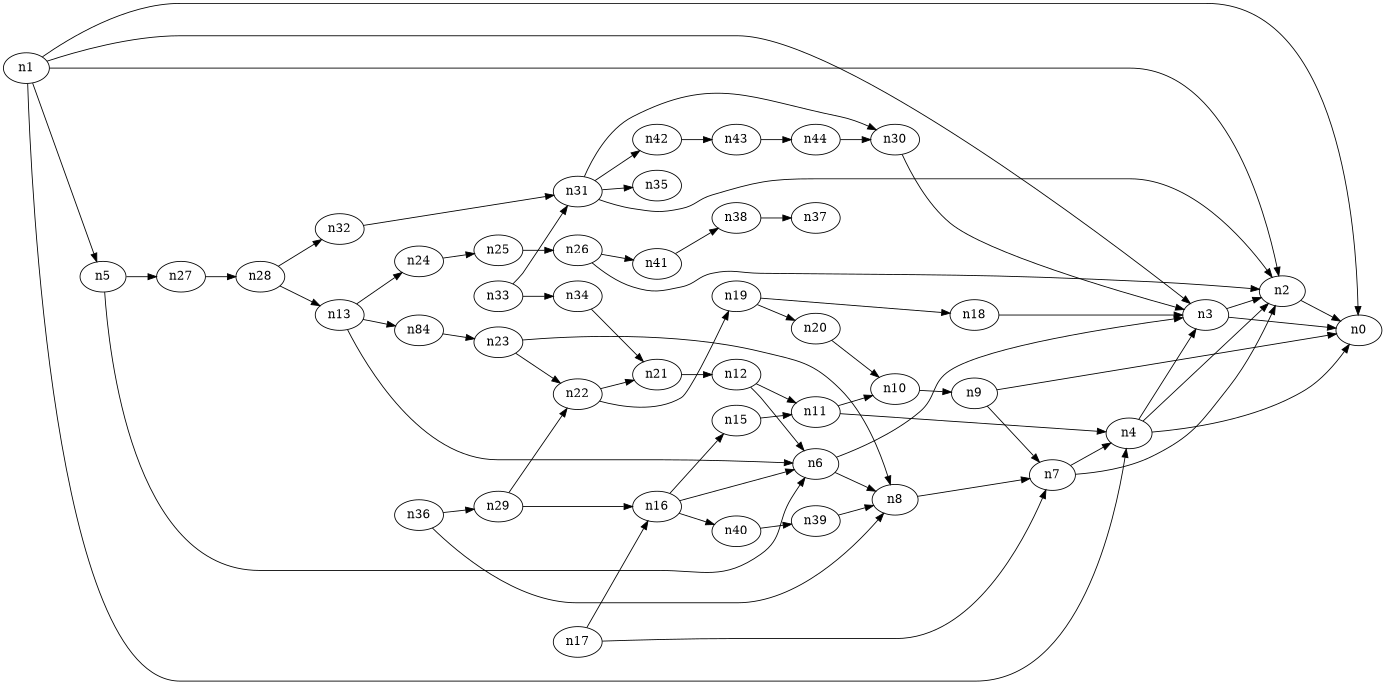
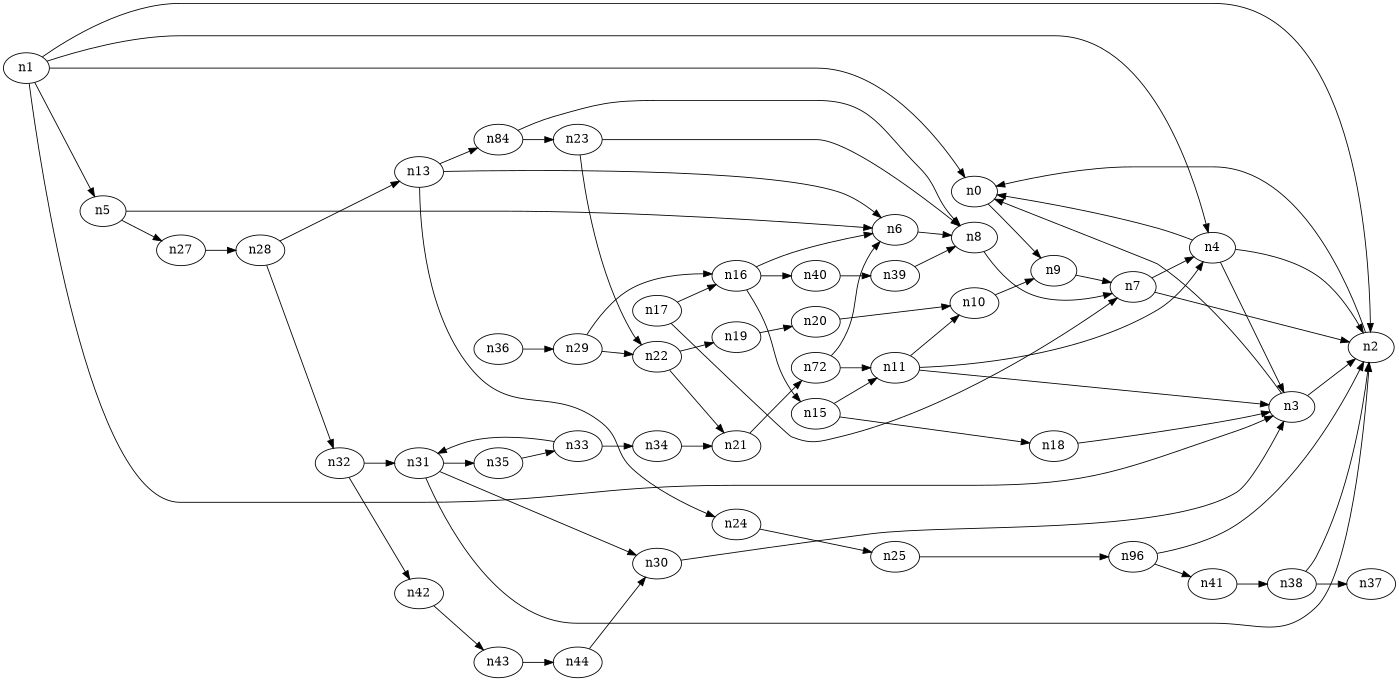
edge "n31" -> "n42": now "n32" -> "n42"
node "n26": label "n26" -> "n96"
edge "n19" -> "n18": now "n15" -> "n18"
edge "n6" -> "n3": now "n11" -> "n3"
edge "n9" -> "n0": reversed
node "n12": label "n12" -> "n72"
edge "n35" -> "n33": added
edge "n38" -> "n2": added
edge "n36" -> "n8": now "n84" -> "n8"
